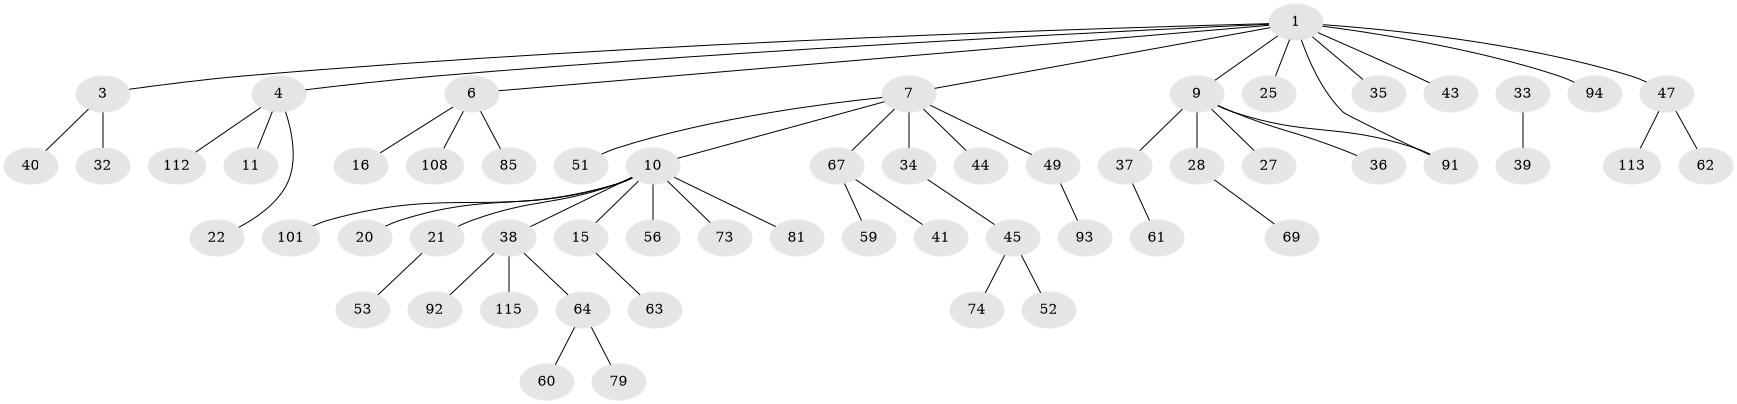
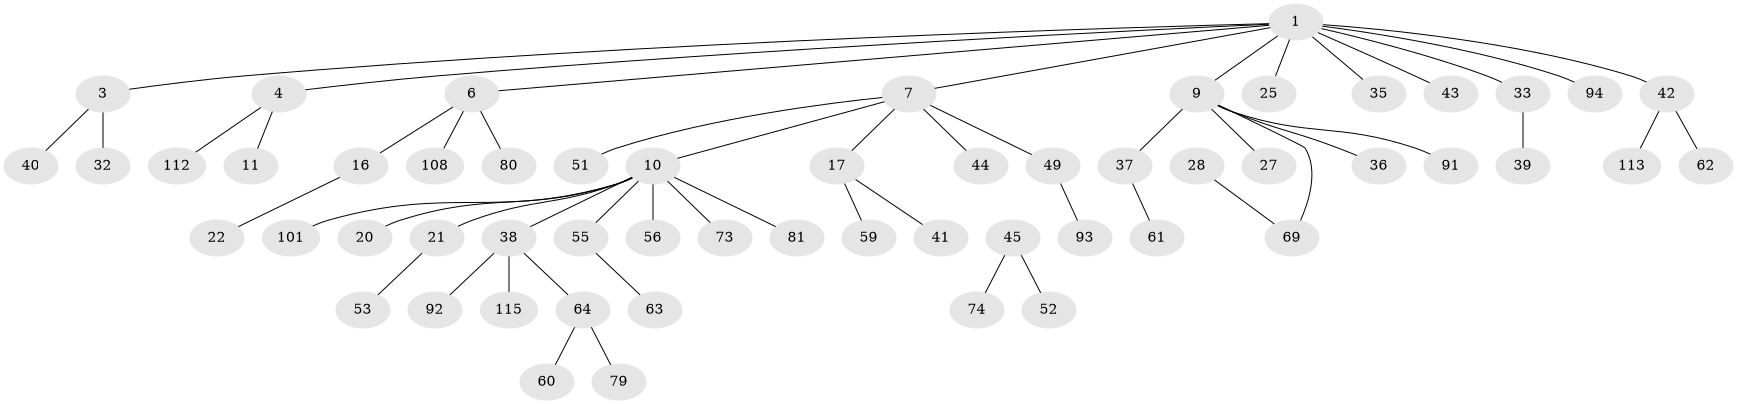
node "47": label "47" -> "42"
edge "1" -- "91": now "1" -- "33"
edge "9" -- "28": now "9" -- "69"
node "85": label "85" -> "80"
node "67": label "67" -> "17"
node "34": removed
edge "4" -- "22": now "16" -- "22"
node "15": label "15" -> "55"
